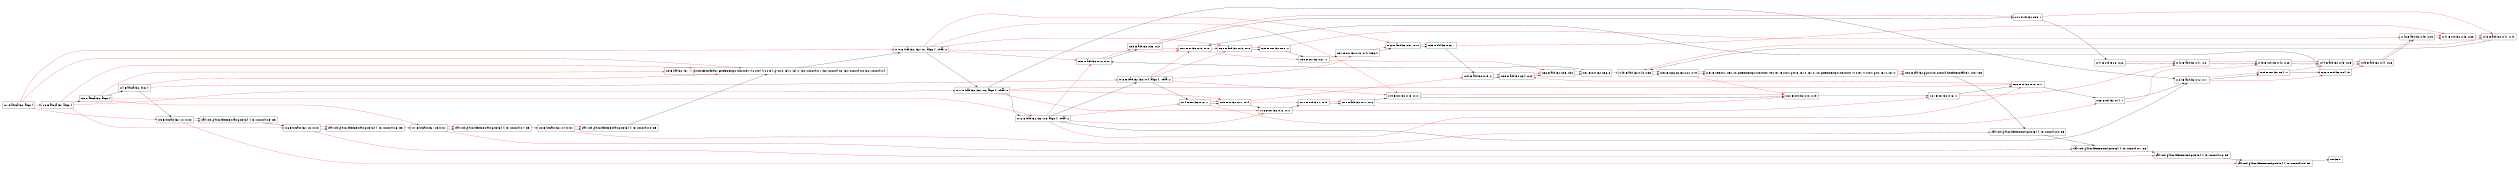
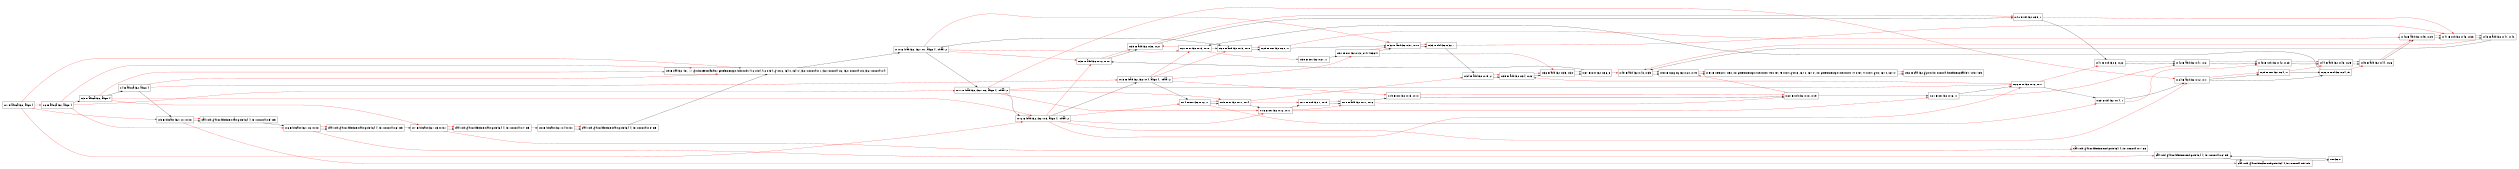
edge "%11 = load i32, i32* %2, align 4, !tbaa !2" -> "%24 = and i32 %12, %11": color black -> red
edge "%40 = shl i32 %39, 1" -> "%48 = add i32 %47, %40": now "%40 = shl i32 %39, 1" -> "%47 = sub i32 %46, %33"
edge "%10 = load i32, i32* %1, align 4, !tbaa !2" -> "%19 = xor i32 %13, %10": removed
edge "%10 = load i32, i32* %1, align 4, !tbaa !2" -> "%28 = and i32 %13, %10": color red -> black
edge "%39 = add i32 %38, %27" -> "%27 = or i32 %13, %10": reversed
edge "%1 = alloca i32, align 4" -> "%10 = load i32, i32* %1, align 4, !tbaa !2": now "%1 = alloca i32, align 4" -> "%12 = load i32, i32* %3, align 4, !tbaa !2"
edge "%29 = xor i32 %28, -1" -> "%30 = xor i32 %27, -1": now "%29 = xor i32 %28, -1" -> "%32 = and i32 %31, %10"
edge "%30 = xor i32 %27, -1" -> "%36 = add i32 %35, %30": now "%31 = xor i32 %13, 2147483647" -> "%36 = add i32 %35, %30"
edge "%22 = or i32 %12, %11" -> "%41 = sub i32 3, %22": added
edge "%24 = and i32 %12, %11" -> "%26 = mul i32 %24, -5": color red -> black
edge "%50 = icmp eq i32 %20, %49" -> "%20 = sub i32 %18, %19": reversed
node "%4 = alloca i32, llvm 4": label "%4 = alloca i32, llvm 4" -> "%4 = alloca i32, align 4"
edge "%1 = alloca i32, align 4" -> "%2 = alloca i32, align 4": color black -> red
edge "%16 = xor i32 %12, %11" -> "%18 = add i32 %17, %16": added
node "call void @llvm.lifetime.end.p0i8(i64 4, i8* nonnull %8) #5": removed
edge "%12 = load i32, i32* %3, align 4, !tbaa !2" -> "%24 = and i32 %12, %11": color black -> red
edge "call void @llvm.lifetime.end.p0i8(i64 4, i8* nonnull %7) #5" -> "call void @llvm.lifetime.end.p0i8(i64 4, i8* nonnull %6) #5": now "ret i32 0" -> "call void @llvm.lifetime.end.p0i8(i64 4, i8* nonnull %6) #5"
node "call void @llvm.lifetime.end.p0i8(i64 4, i8* nonnull %5) #5": label "call void @llvm.lifetime.end.p0i8(i64 4, i8* nonnull %5) #5" -> "call void @llvm.bitcast.end.p0i8(i64 4, i8* nonnull %5) #5"
